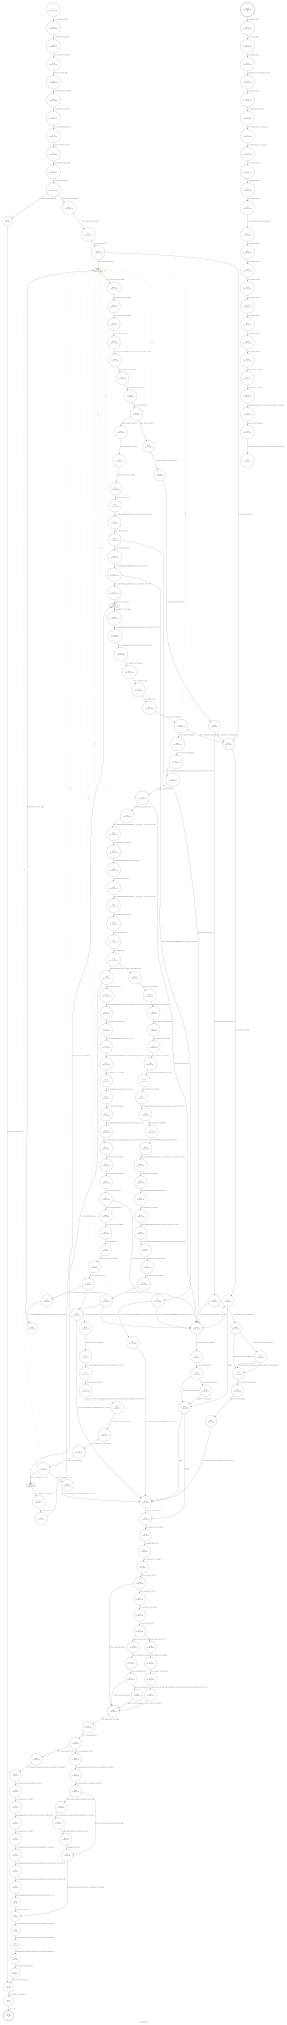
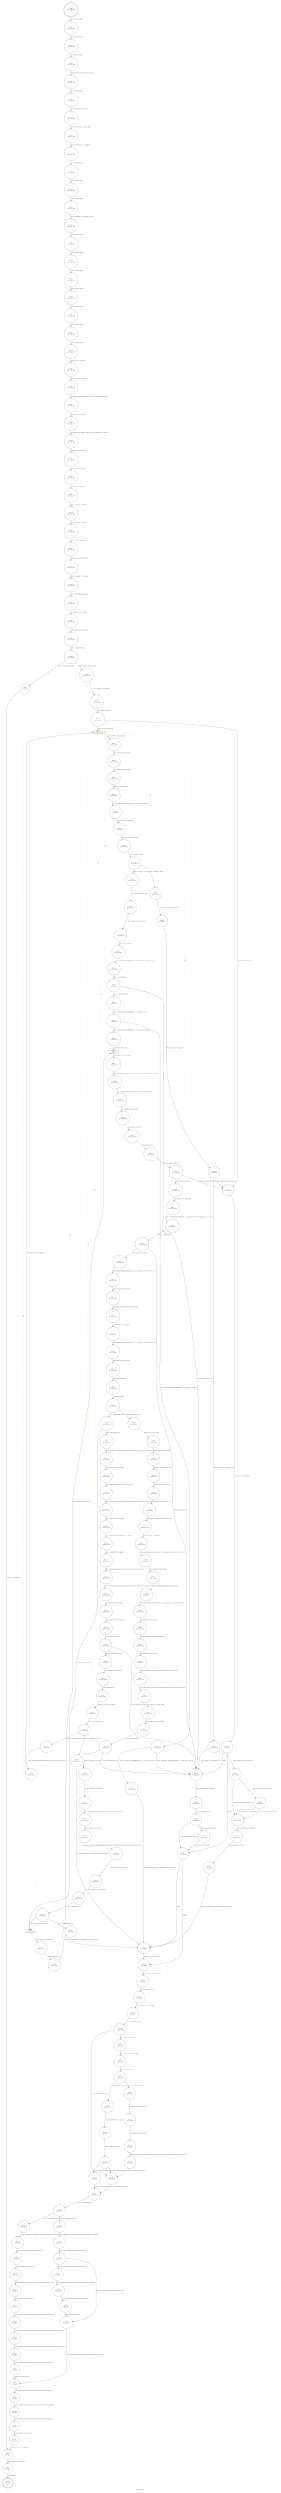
node "N2411 (rp:171, ep:171)": added
edge "N2661 (rp:29, ep:29)" -> "N2584 (rp:28, ep:28)": now "N2661 (rp:29, ep:29)" -> "N2585 (rp:27, ep:27)"
